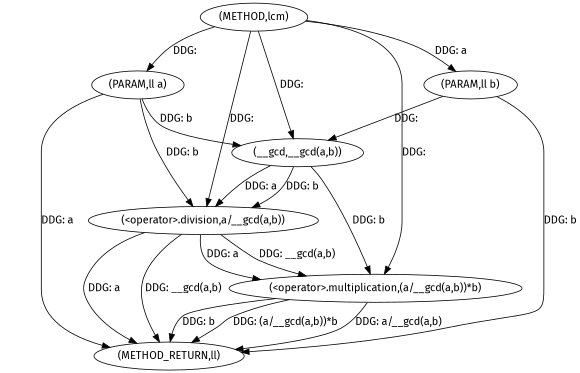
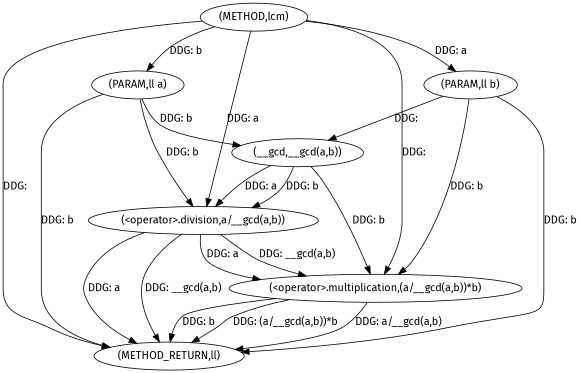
edge "(METHOD,lcm)" -> "(PARAM,ll a)": label "DDG: " -> "DDG: b"
edge "(METHOD,lcm)" -> "(__gcd,__gcd(a,b))": now "(METHOD,lcm)" -> "(METHOD_RETURN,ll)"
edge "(METHOD,lcm)" -> "(<operator>.division,a/__gcd(a,b))": label "DDG: " -> "DDG: a"
edge "(PARAM,ll b)" -> "(<operator>.multiplication,(a/__gcd(a,b))*b)": added, label "DDG: b"
edge "(PARAM,ll a)" -> "(METHOD_RETURN,ll)": label "DDG: a" -> "DDG: b"
